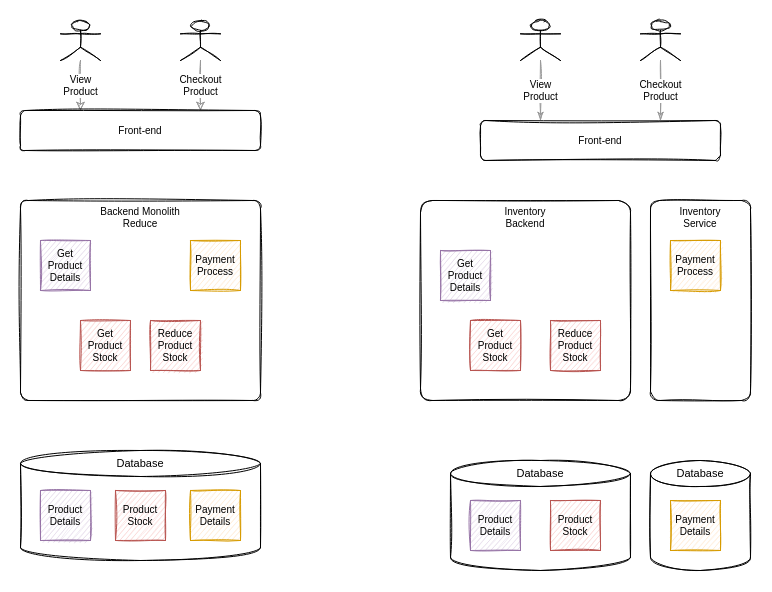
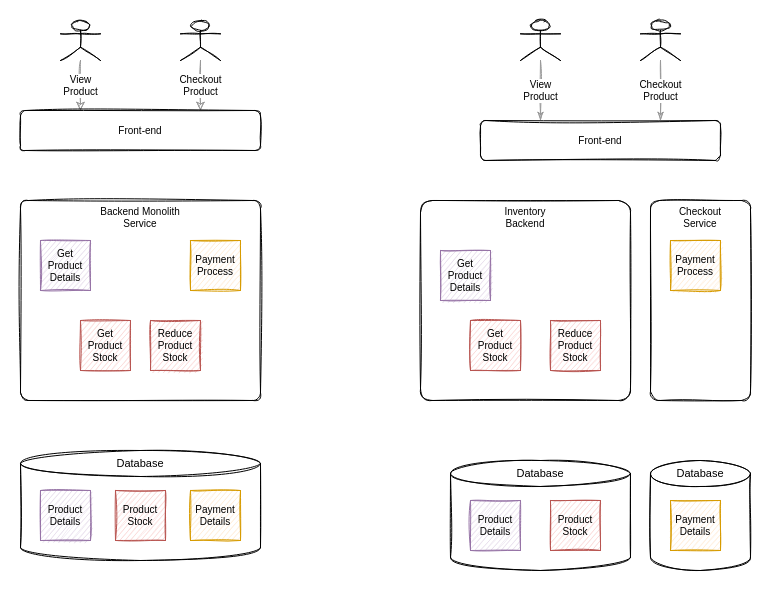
node "Backend Monolith Reduce": label "Backend Monolith Reduce" -> "Backend Monolith Service"
node "Inventory Service": label "Inventory Service" -> "Checkout Service"
